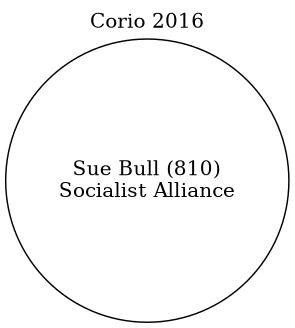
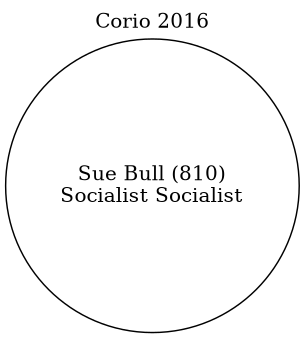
node "Sue Bull (810) Socialist Alliance": label "Sue Bull (810) Socialist Alliance" -> "Sue Bull (810) Socialist Socialist"
